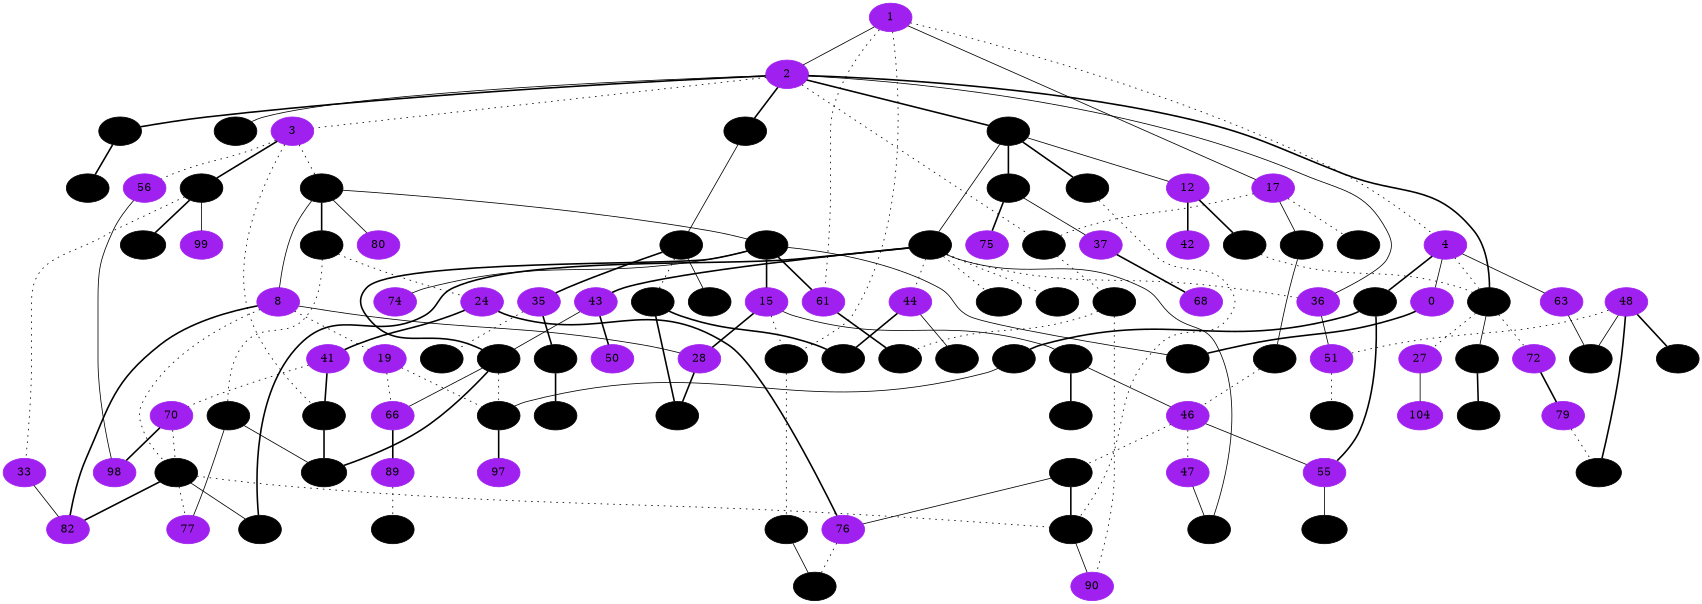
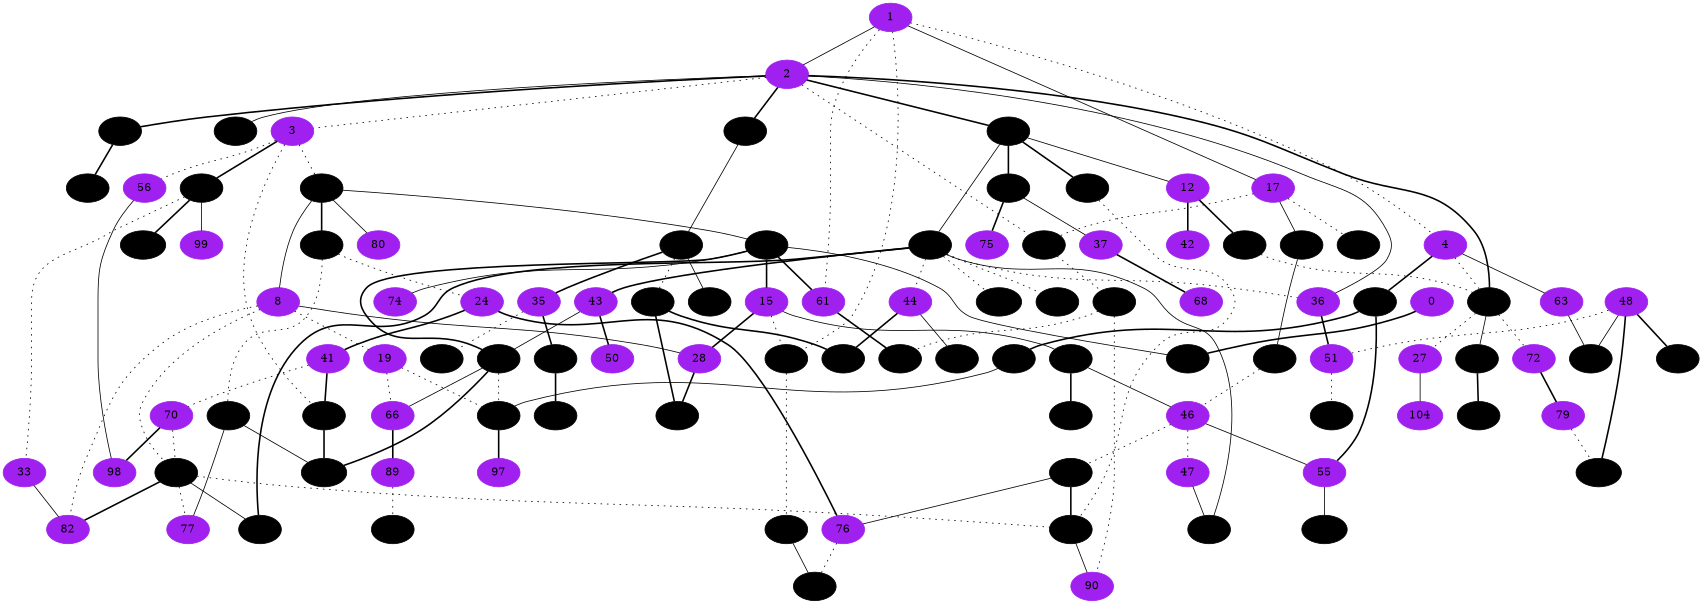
edge "4" -- "0": removed
edge "36" -- "51": style solid -> bold
edge "8" -- "82": style bold -> dotted
